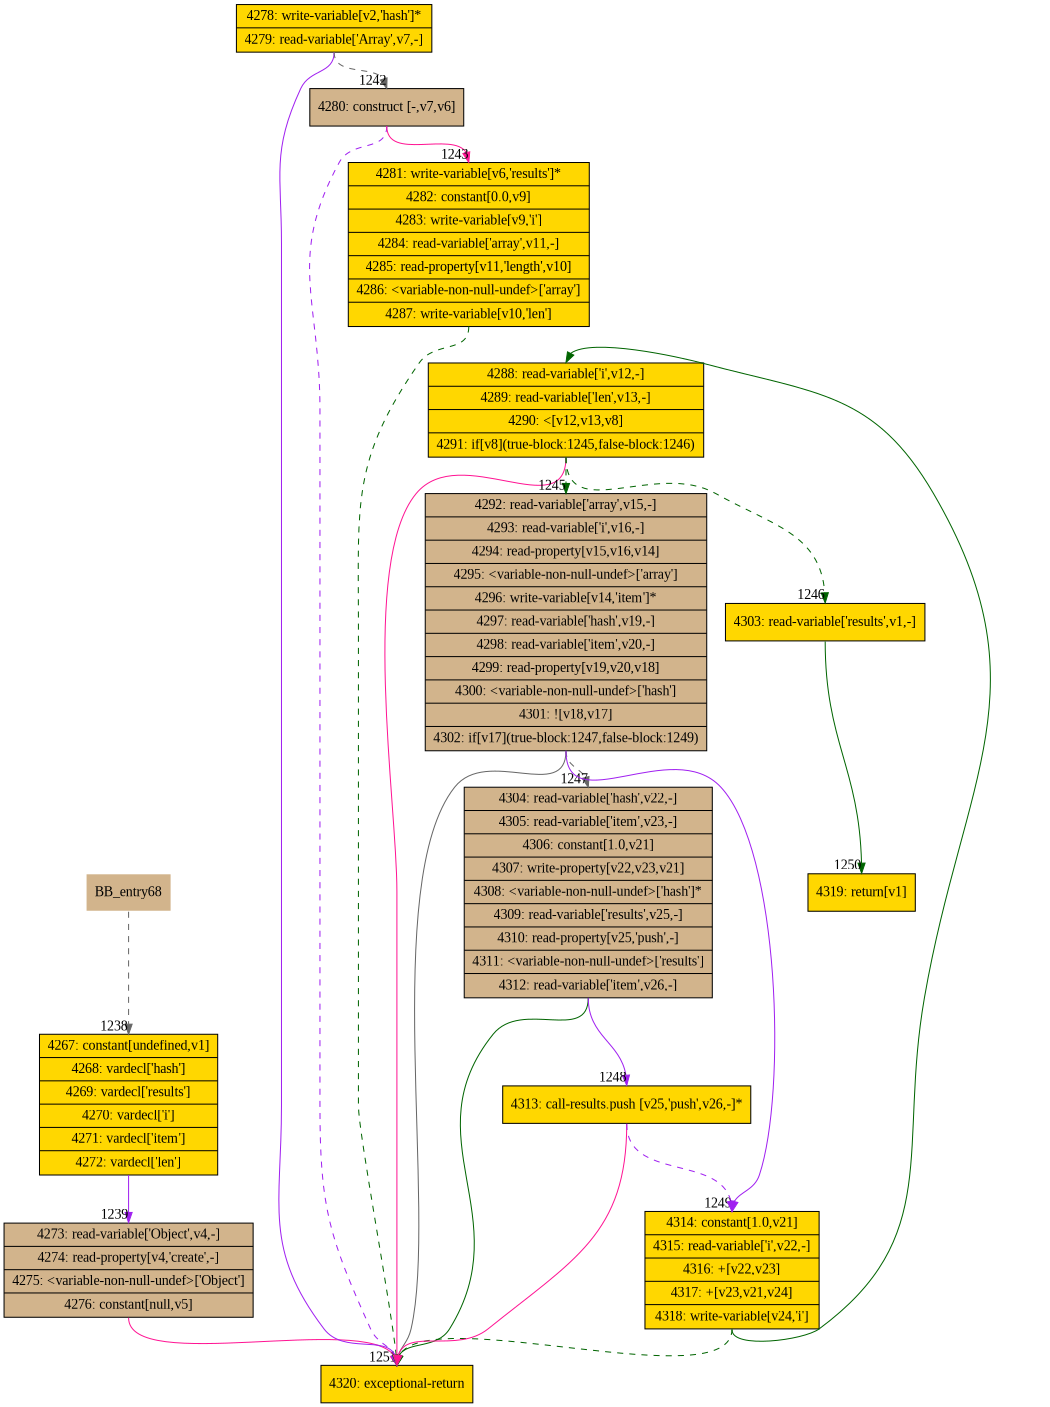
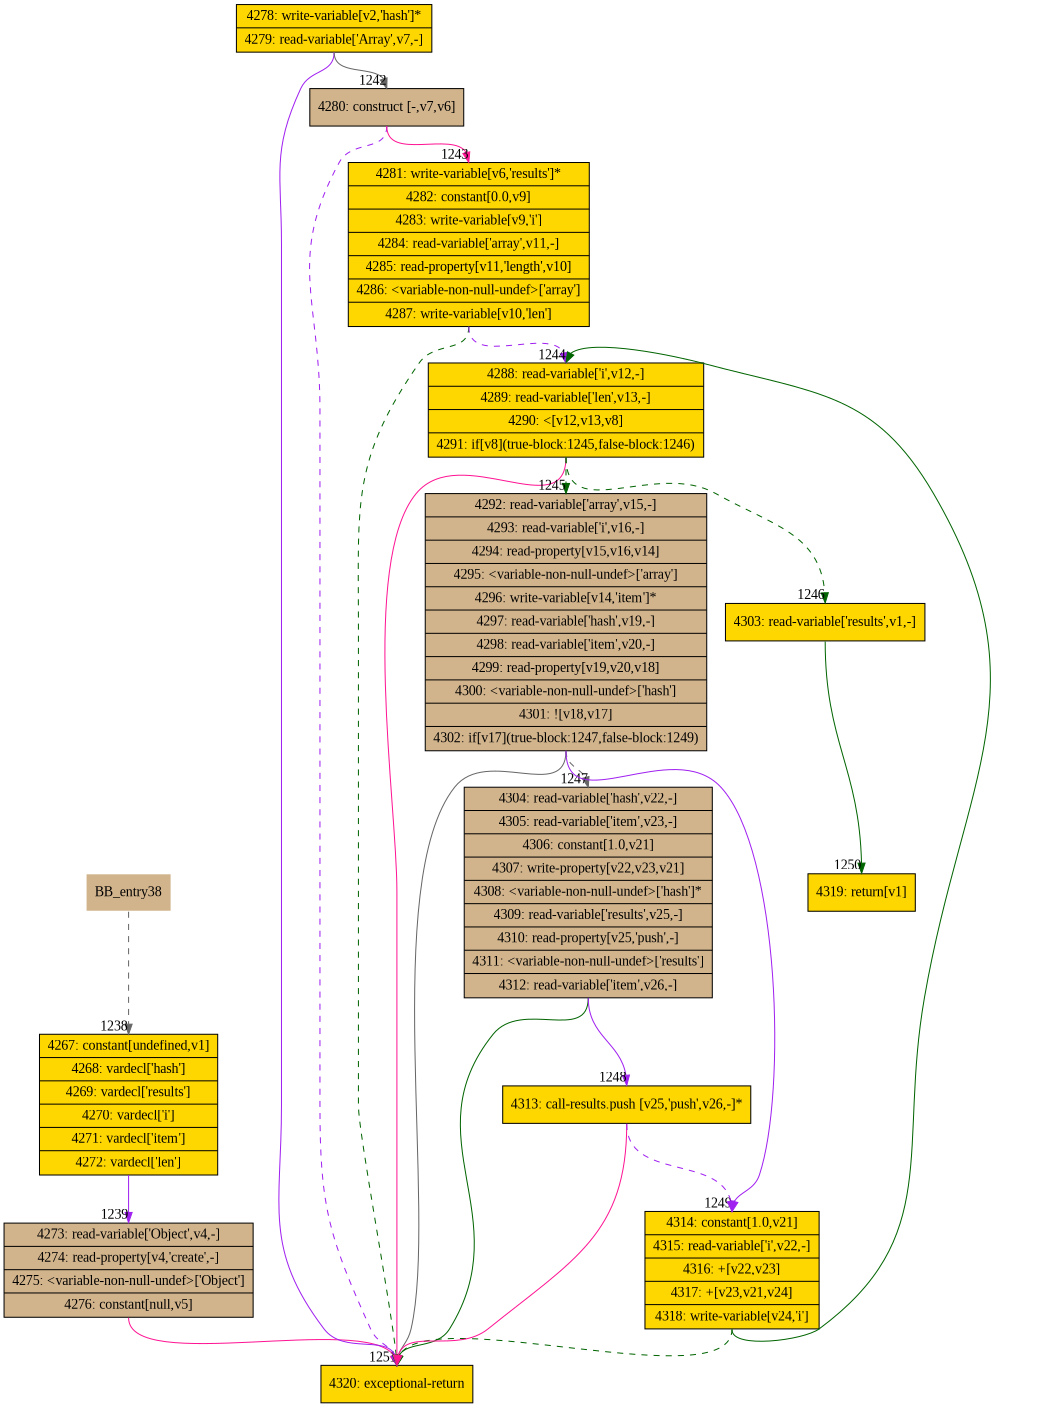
edge "4278: write-variable[v2,'hash']*" -> "4280: construct [-,v7,v6]": style dashed -> solid
edge "4281: write-variable[v6,'results']*" -> "4288: read-variable['i',v12,-]": added
node "BB_entry68": label "BB_entry68" -> "BB_entry38"
